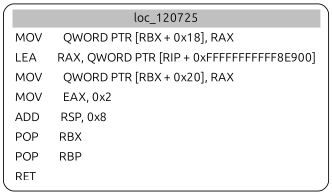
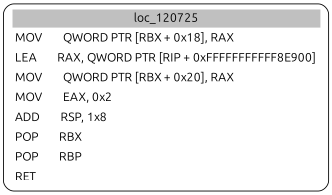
node "loc_120725": text "ADD        RSP, 0x8" -> "ADD        RSP, 1x8"
